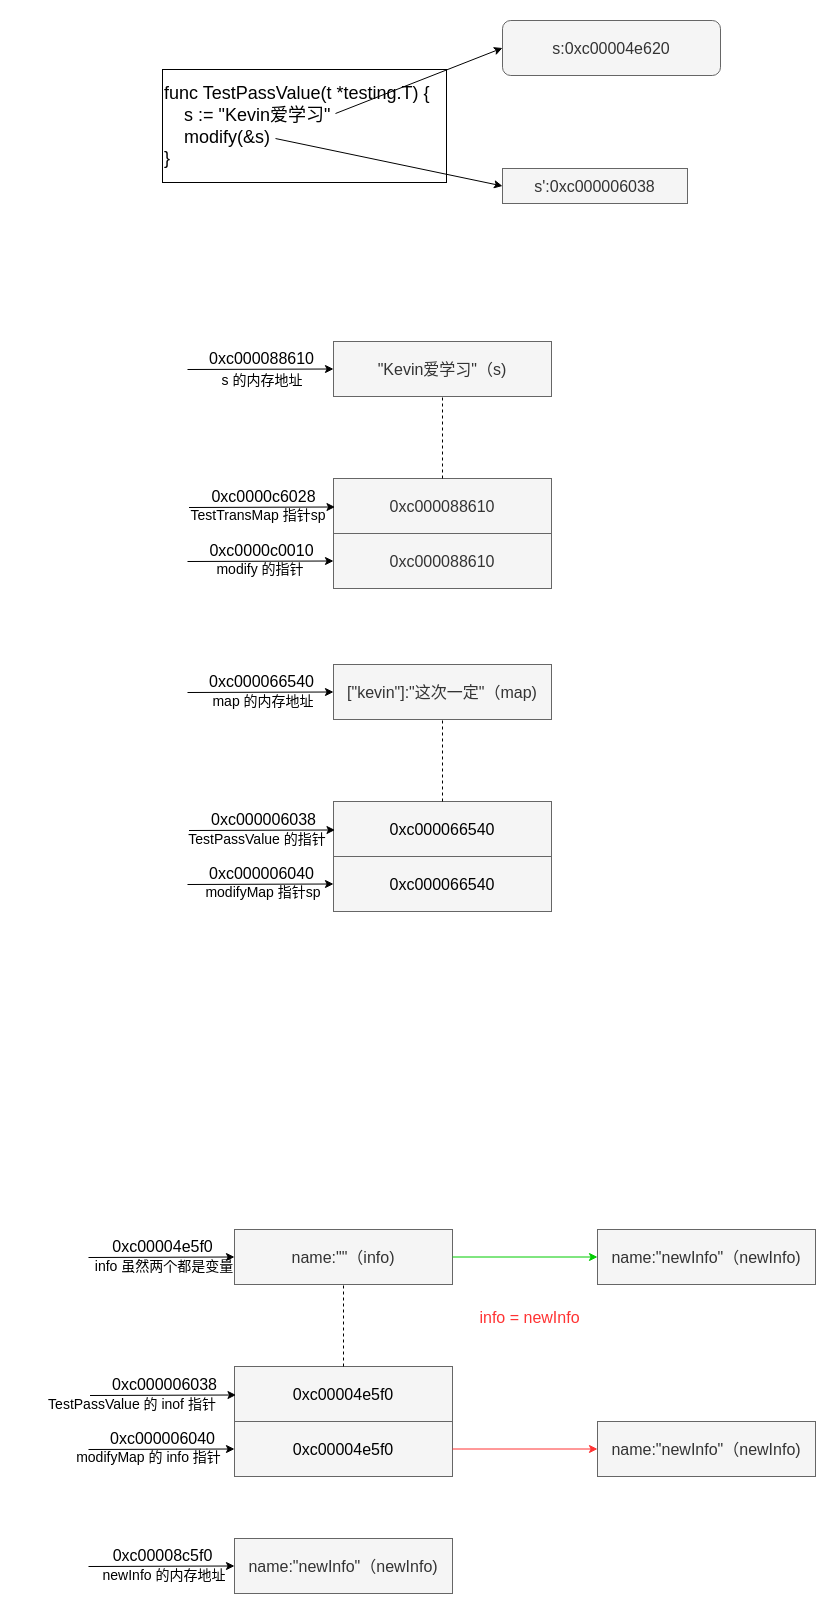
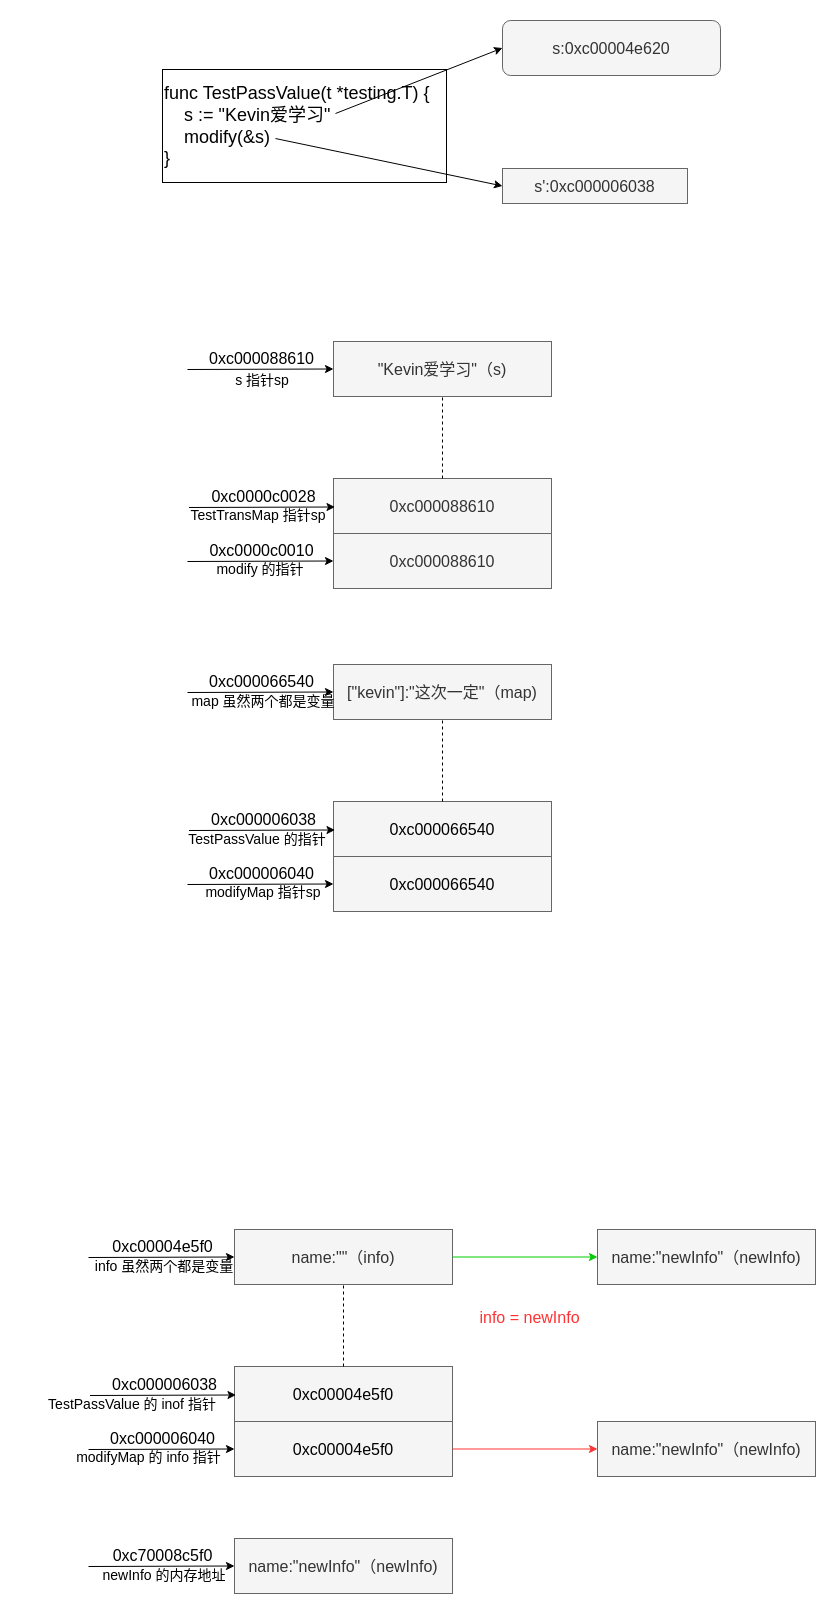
node "s 的内存地址": label "s 的内存地址" -> "s 指针sp"
node "0xc0000c6028": label "0xc0000c6028" -> "0xc0000c0028"
node "map 的内存地址": label "map 的内存地址" -> "map 虽然两个都是变量"
node "0xc00008c5f0": label "0xc00008c5f0" -> "0xc70008c5f0"
